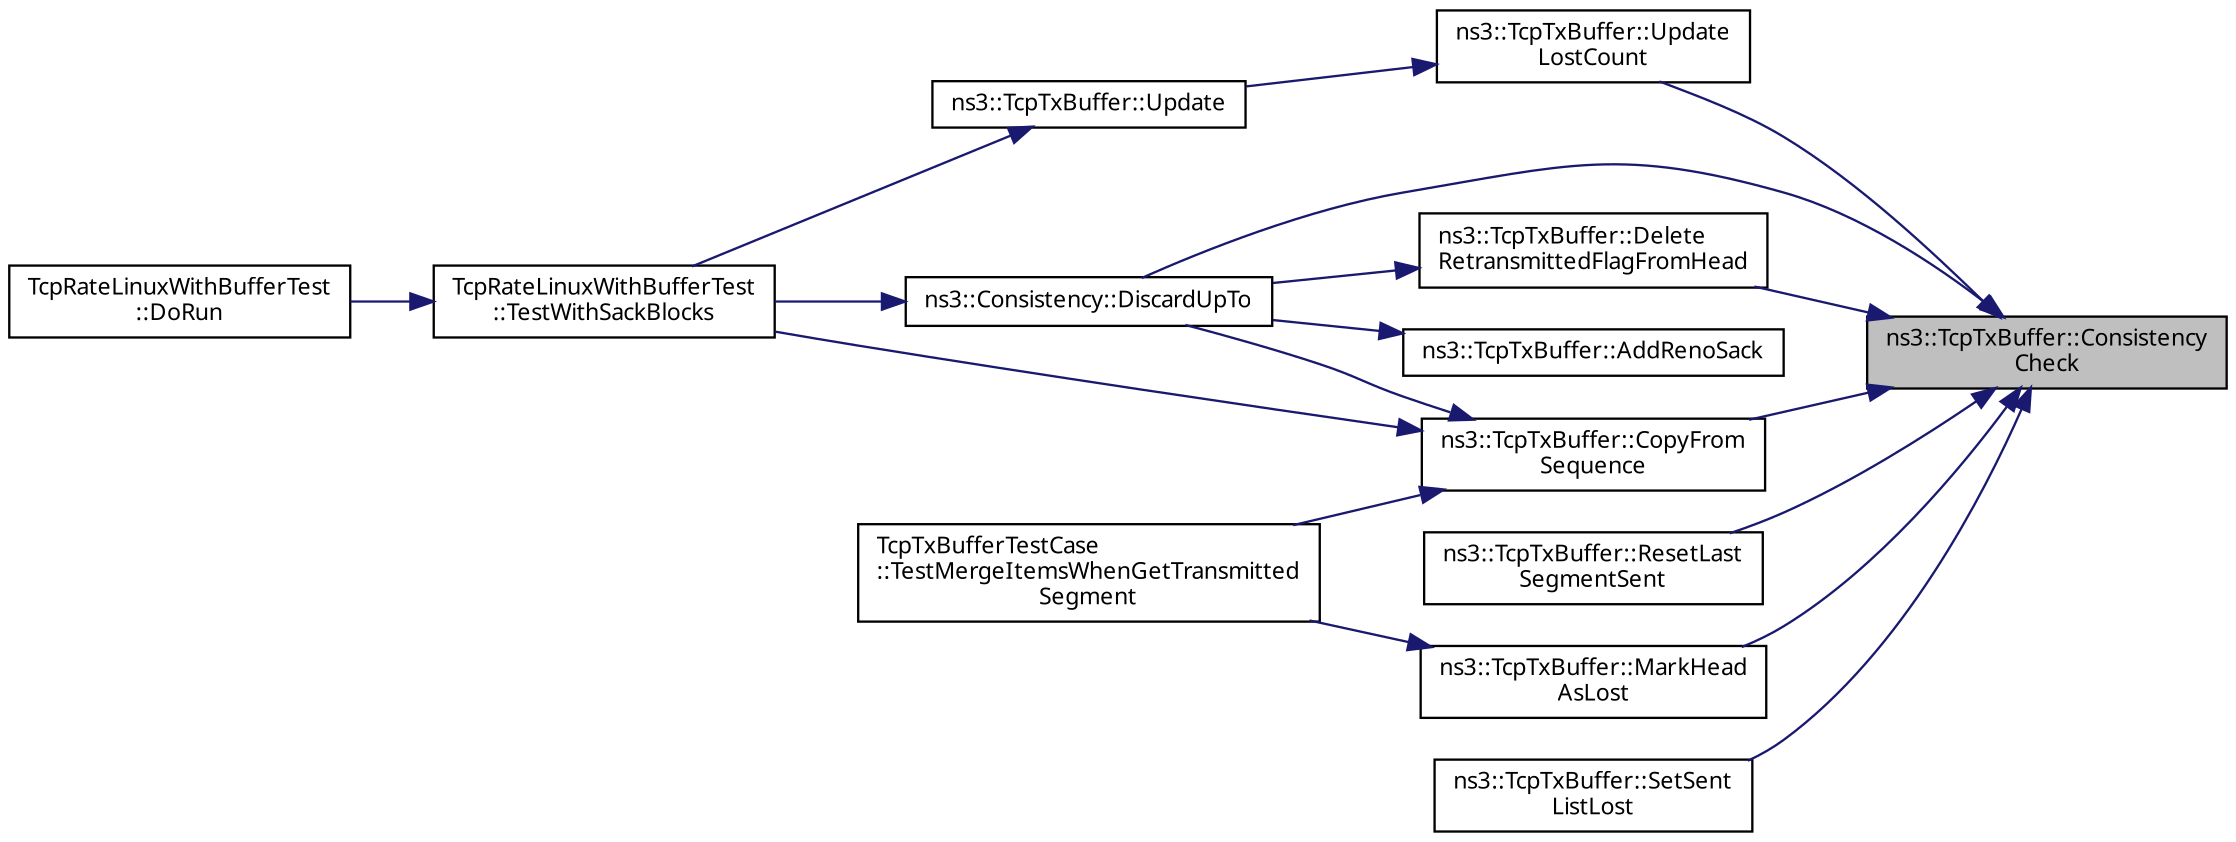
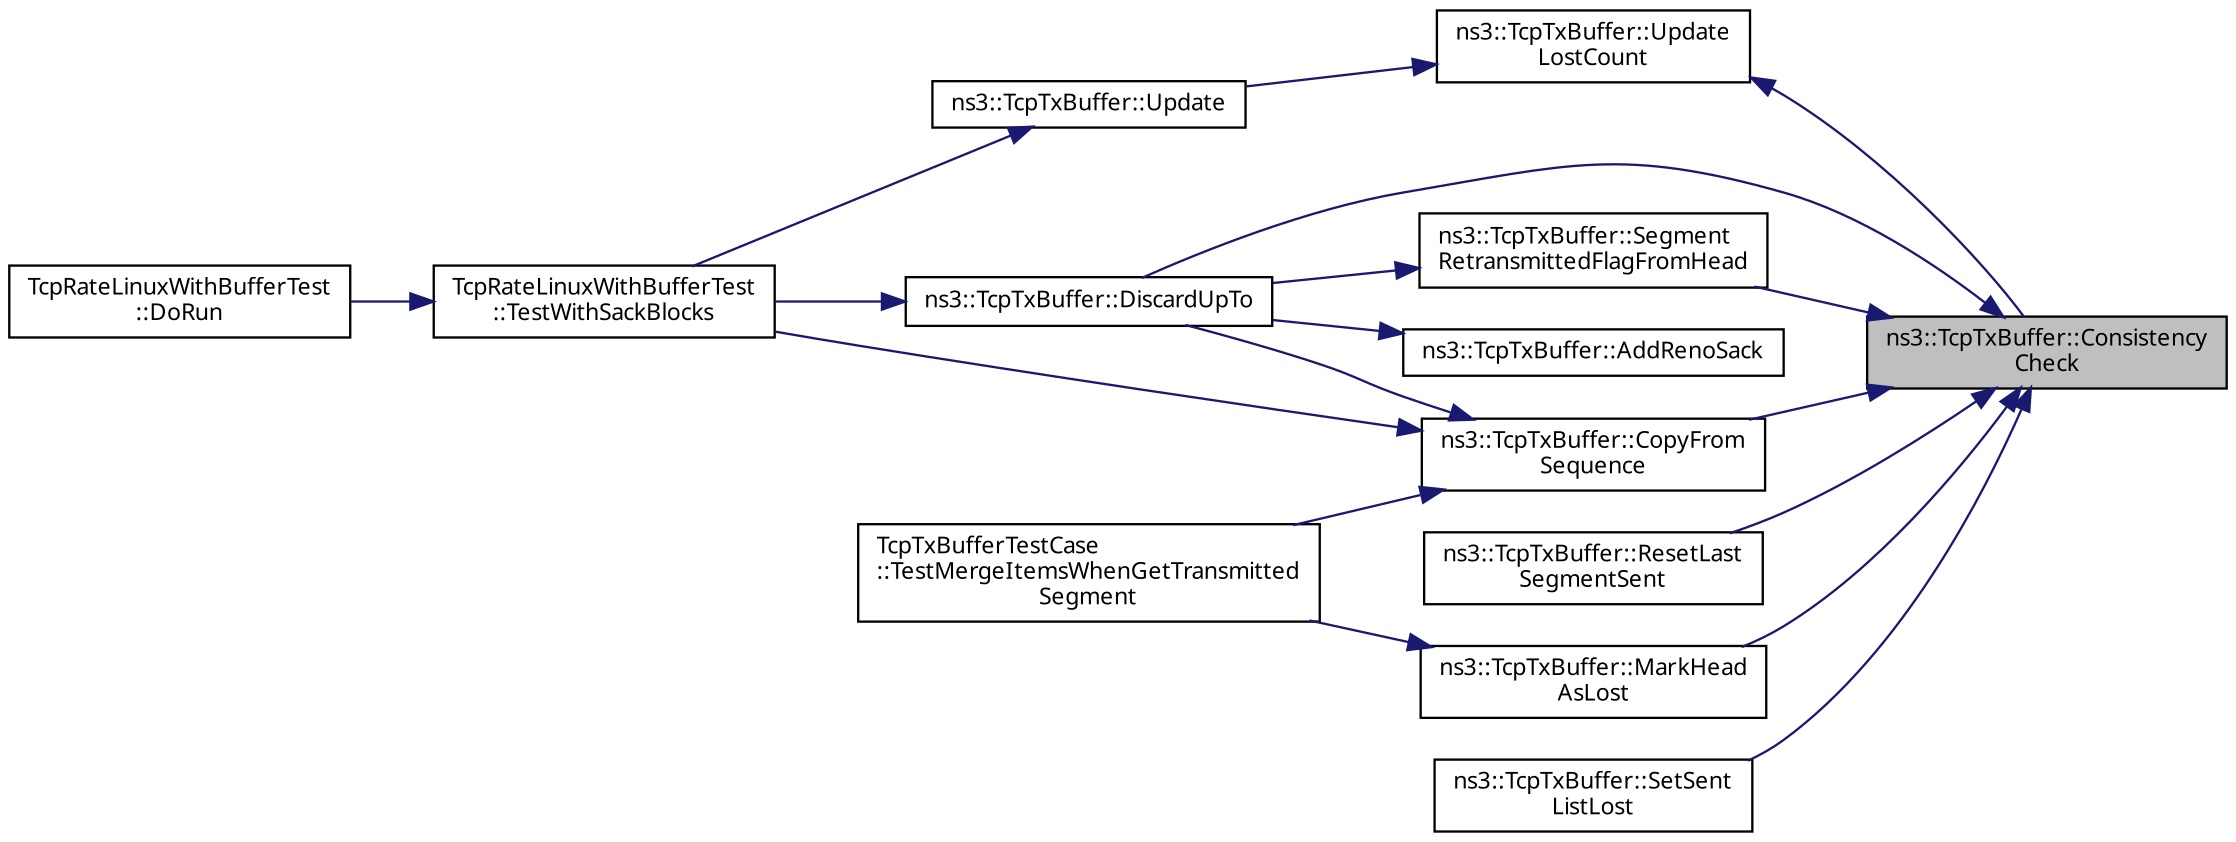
edge "ns3::TcpTxBuffer::Update LostCount" -> "ns3::TcpTxBuffer::Consistency Check": reversed
node "ns3::TcpTxBuffer::Delete RetransmittedFlagFromHead": label "ns3::TcpTxBuffer::Delete RetransmittedFlagFromHead" -> "ns3::TcpTxBuffer::Segment RetransmittedFlagFromHead"
node "ns3::Consistency::DiscardUpTo": label "ns3::Consistency::DiscardUpTo" -> "ns3::TcpTxBuffer::DiscardUpTo"
